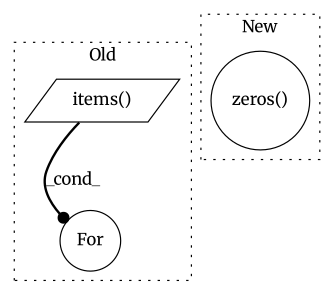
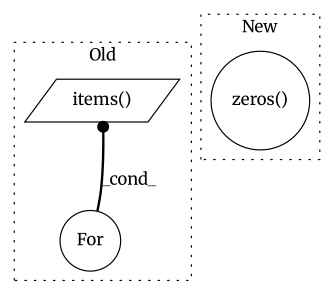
edge "items()" -> "For": reversed
